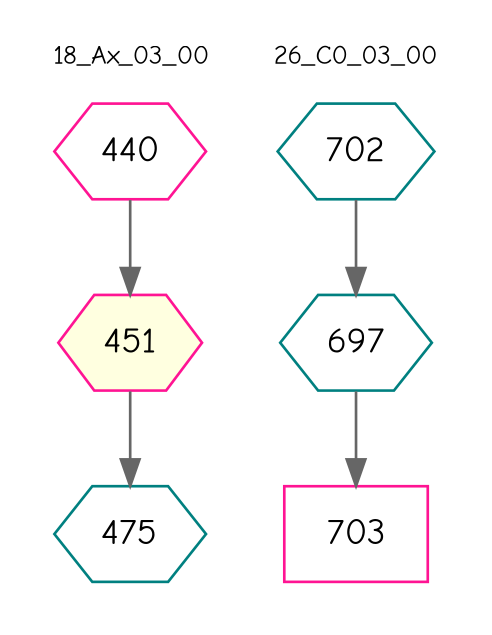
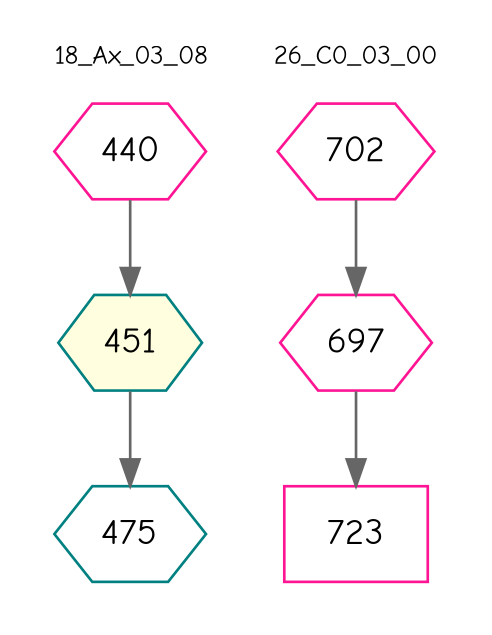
cluster "18_Ax_03_00": label "18_Ax_03_00" -> "18_Ax_03_08"
node "702": color teal -> deeppink
node "451": color deeppink -> teal
node "697": color teal -> deeppink
node "703": label "703" -> "723"
